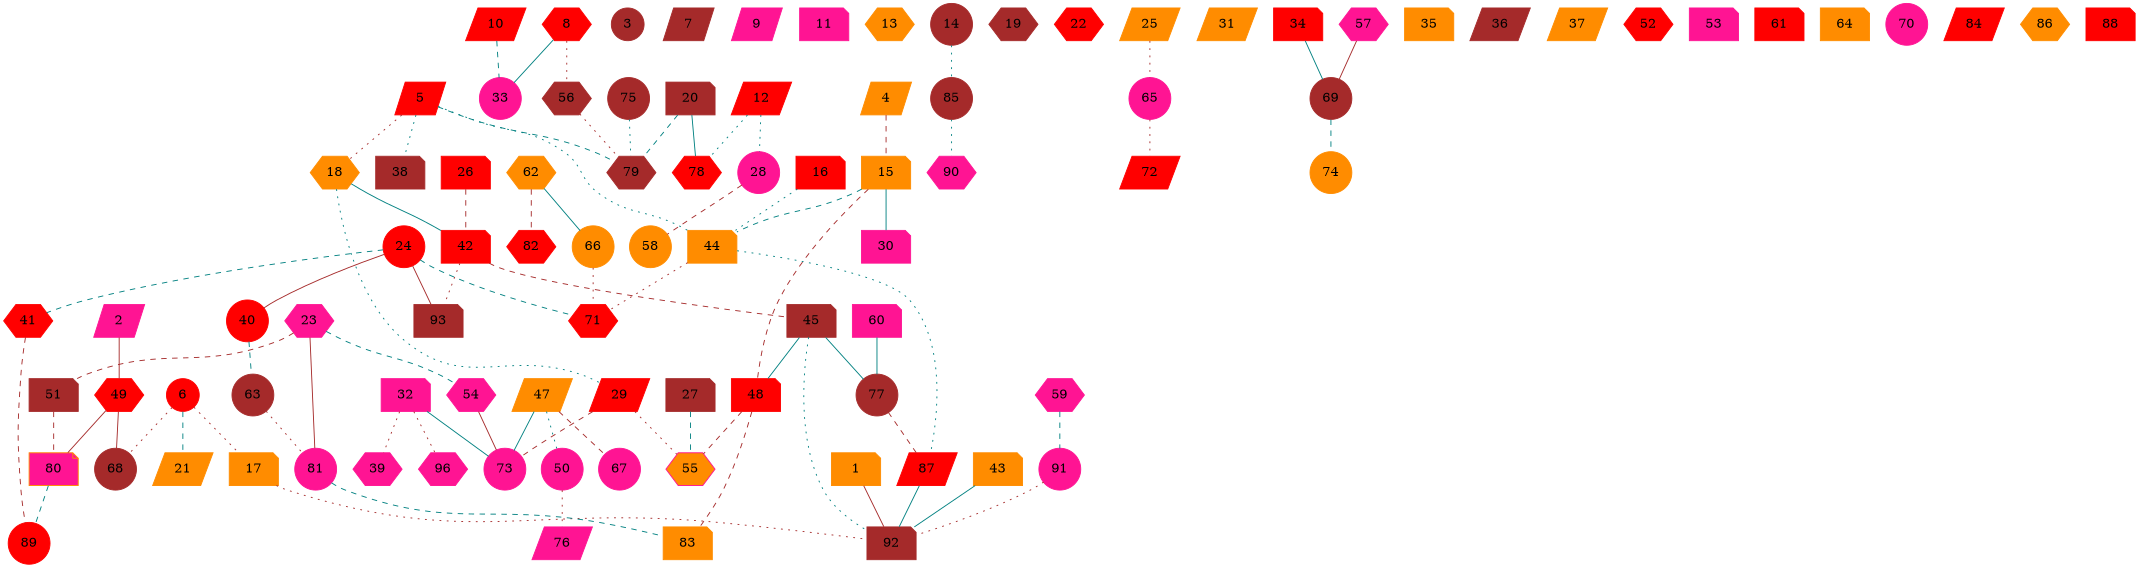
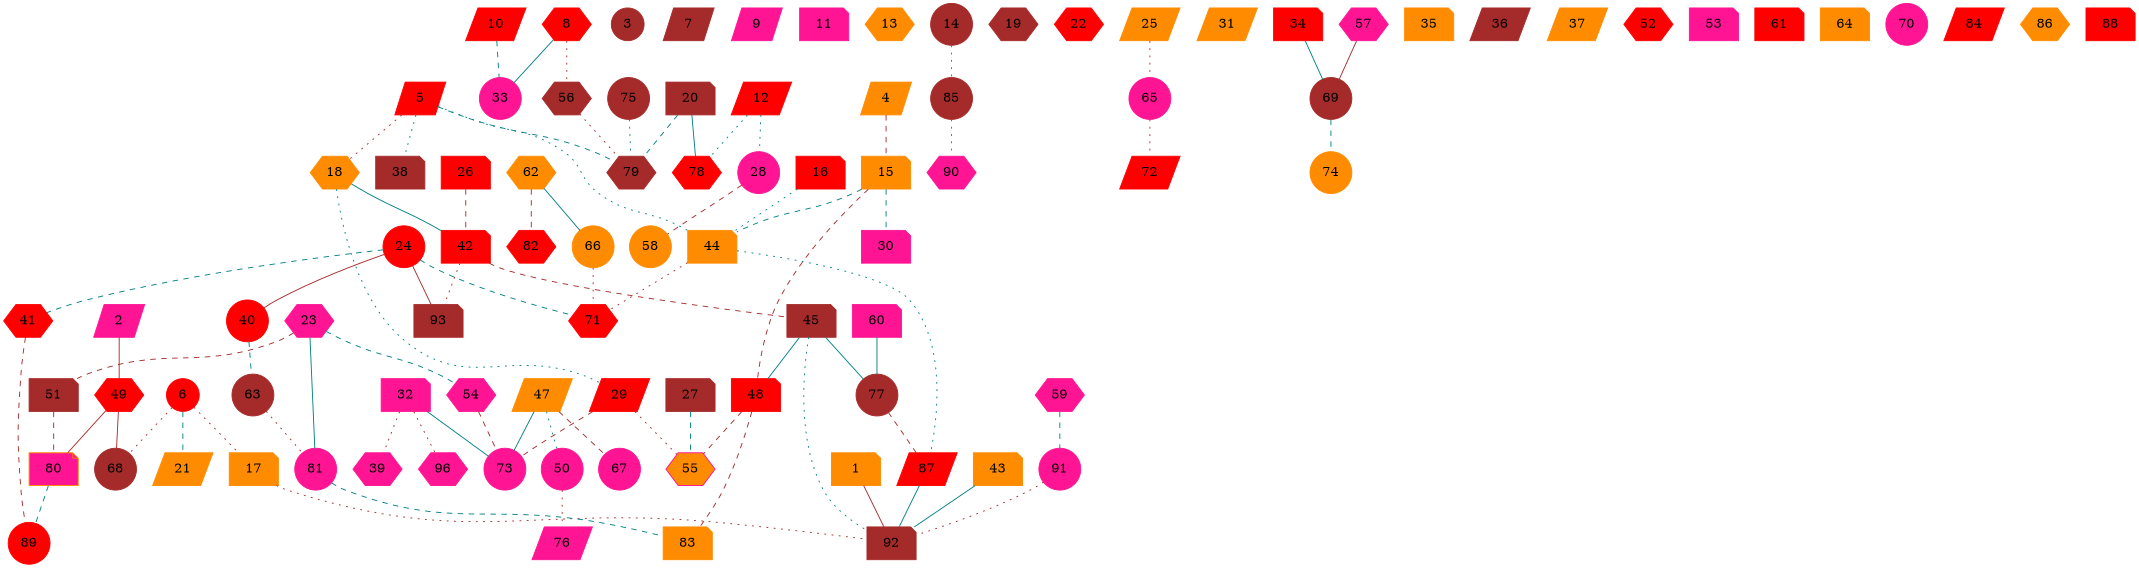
edge "15" -- "30": style solid -> dashed
edge "23" -- "81": color brown -> teal
edge "54" -- "73": style solid -> dashed
